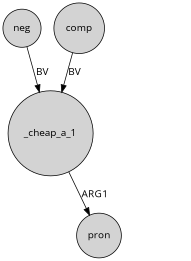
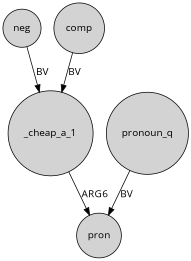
node "pronoun_q": added
edge "_cheap_a_1" -> "pron": label "ARG1" -> "ARG6"
